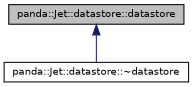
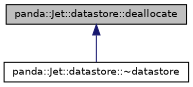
node "panda::Jet::datastore::datastore": label "panda::Jet::datastore::datastore" -> "panda::Jet::datastore::deallocate"
